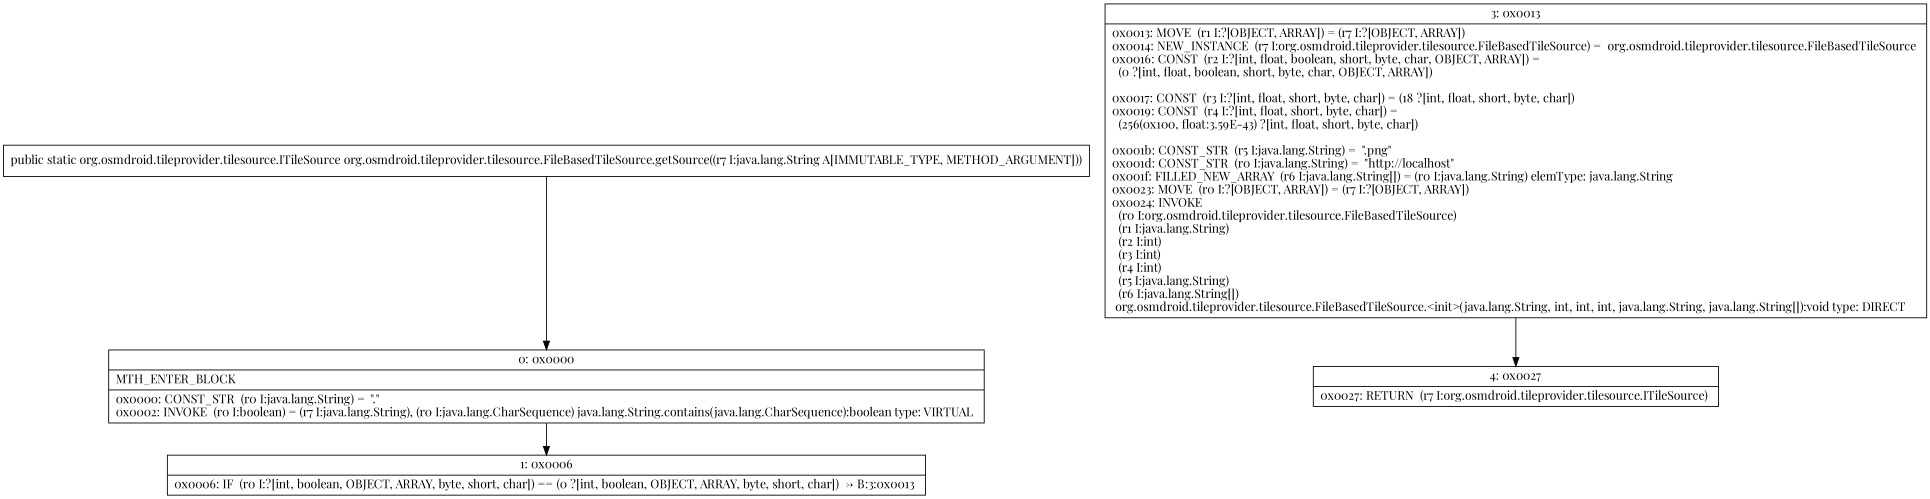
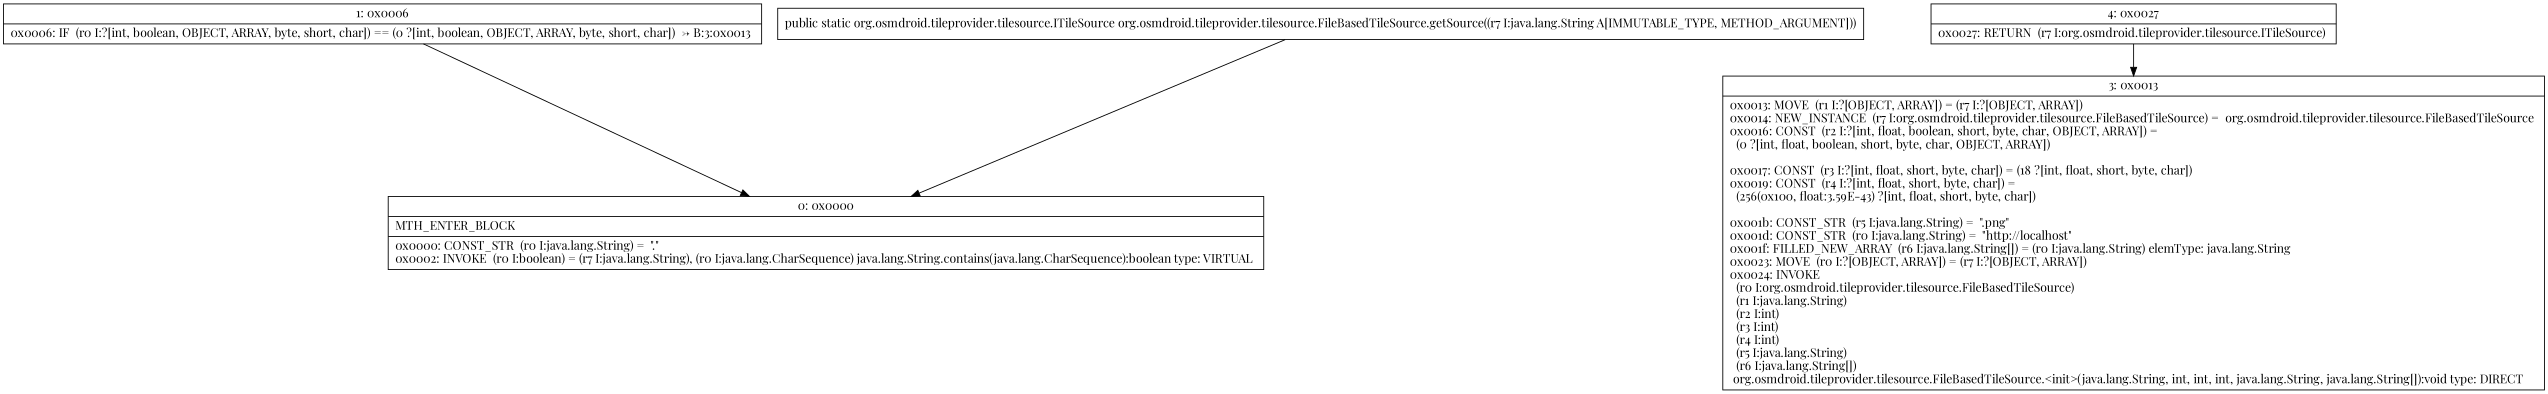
edge "3: 0x0013" -> "4: 0x0027": reversed
edge "0: 0x0000" -> "1: 0x0006": reversed
